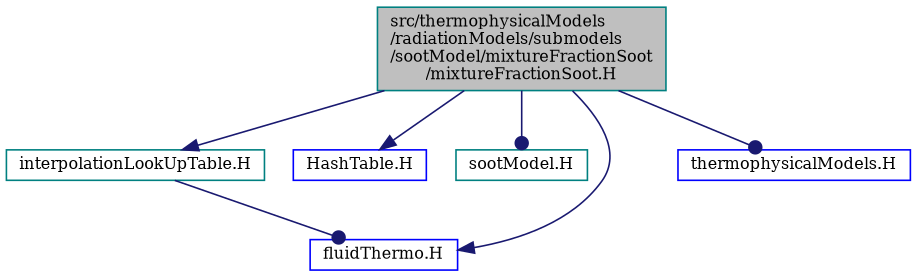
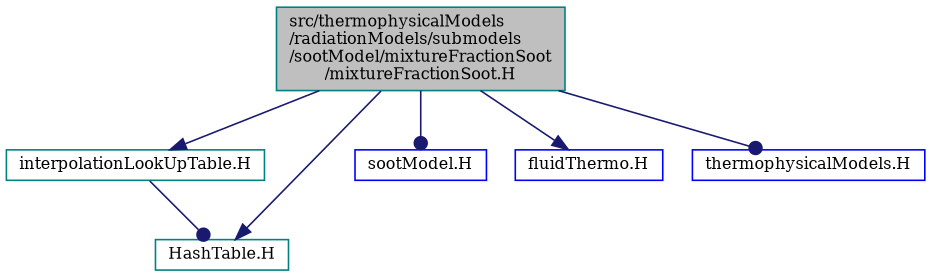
node "HashTable.H": color blue -> teal
node "sootModel.H": color teal -> blue
edge "interpolationLookUpTable.H" -> "fluidThermo.H": now "interpolationLookUpTable.H" -> "HashTable.H"
